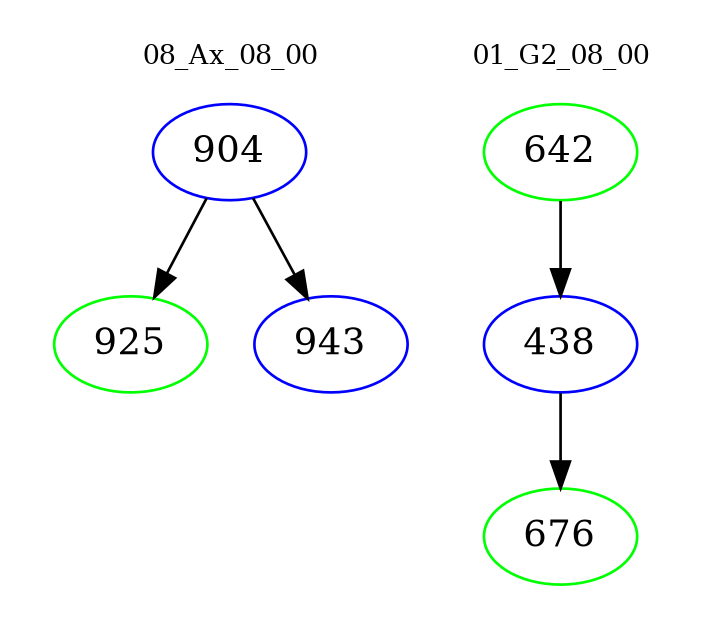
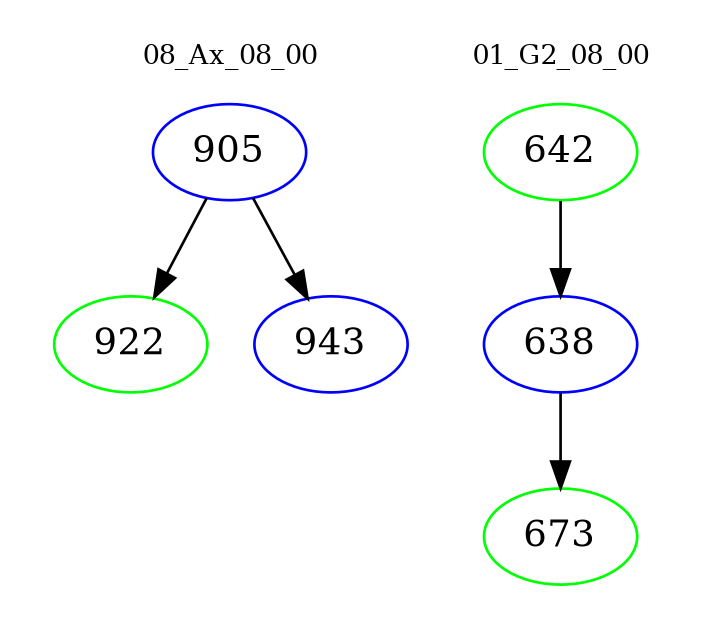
node "904": label "904" -> "905"
node "925": label "925" -> "922"
node "438": label "438" -> "638"
node "676": label "676" -> "673"
